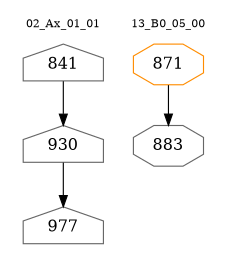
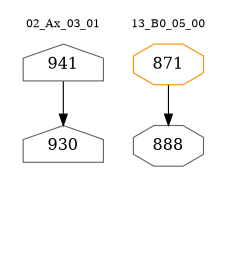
cluster "02_Ax_01_01": label "02_Ax_01_01" -> "02_Ax_03_01"
node "841": label "841" -> "941"
node "883": label "883" -> "888"
node "977": removed
